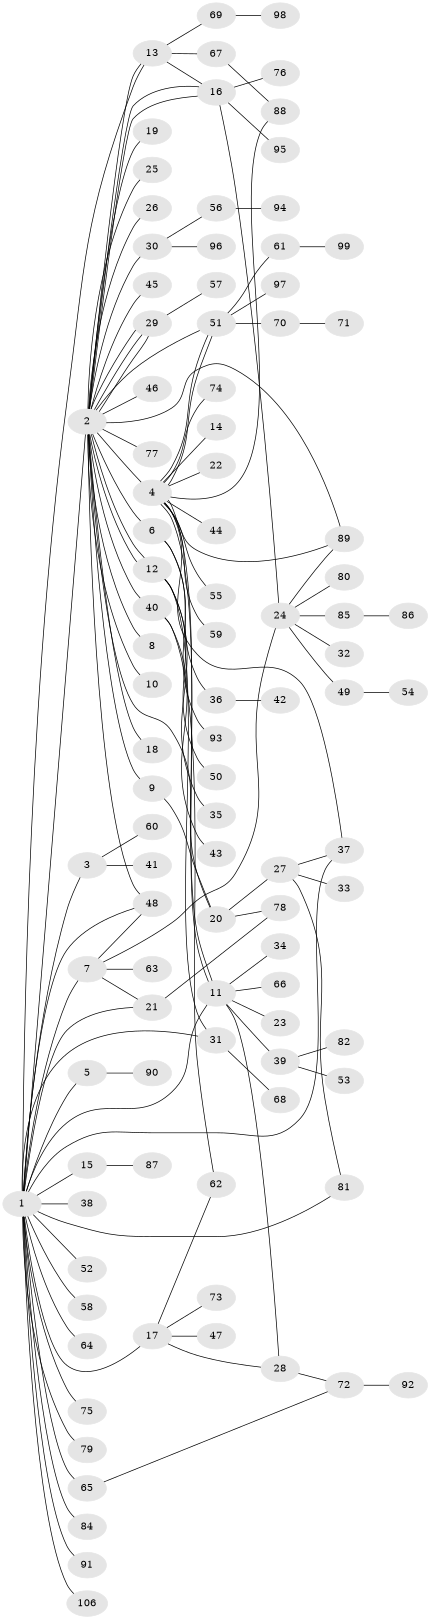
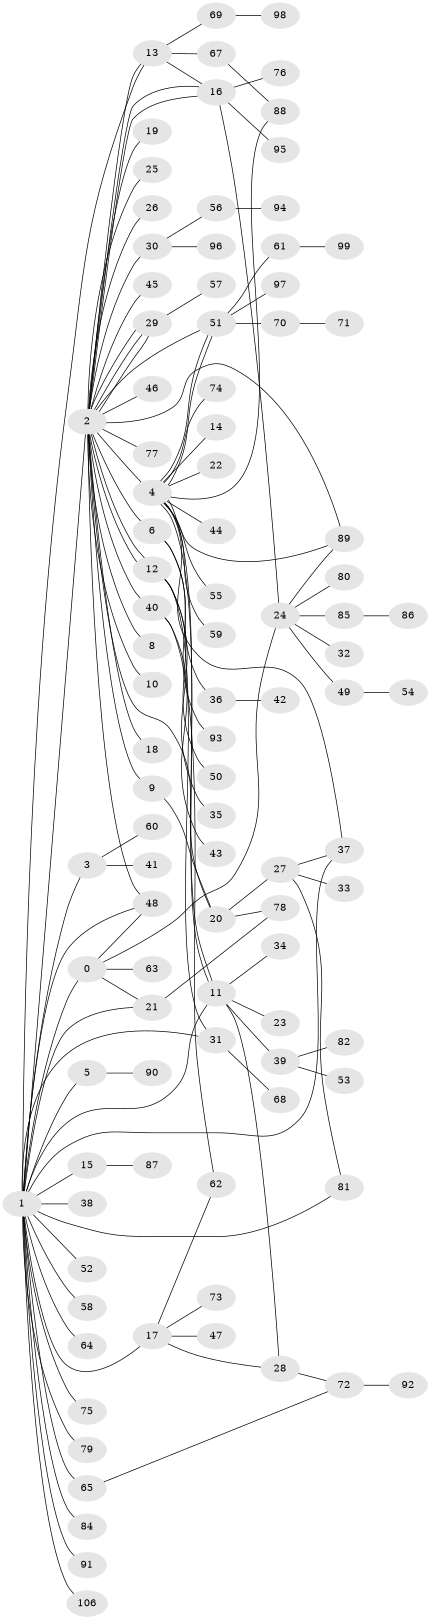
node "7": label "7" -> "0"
node "66": removed
